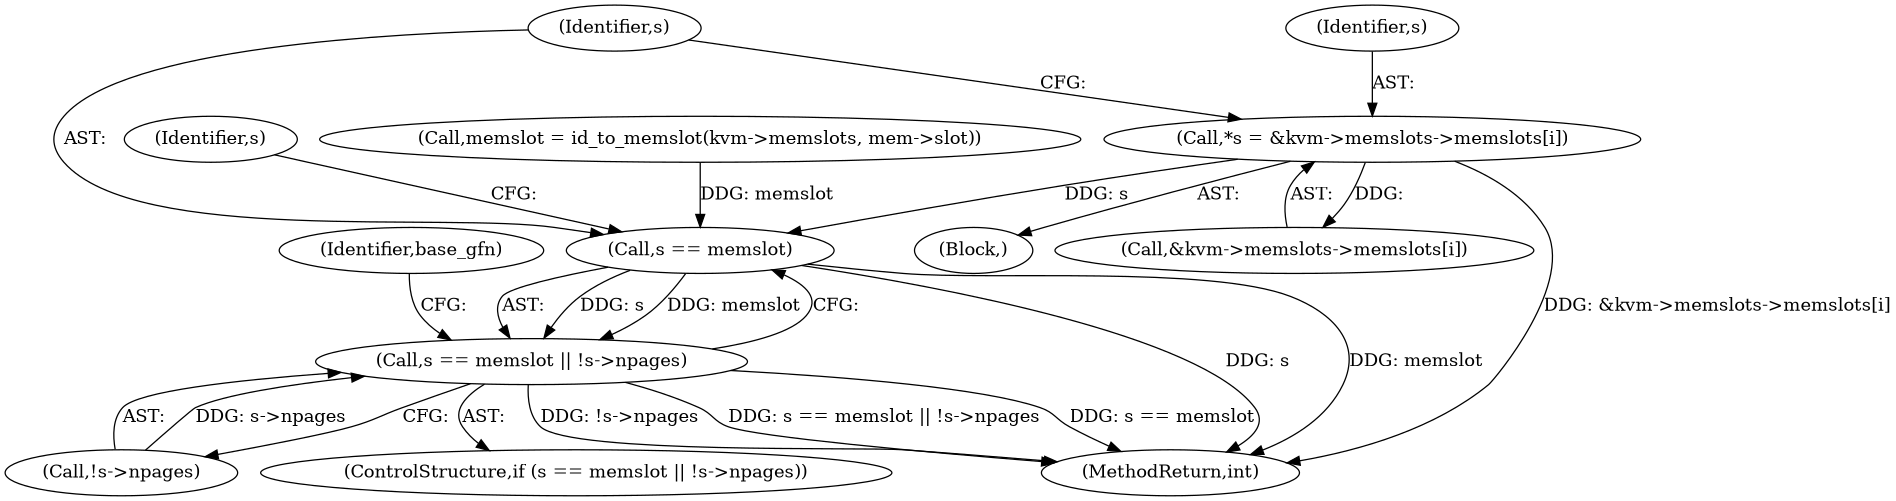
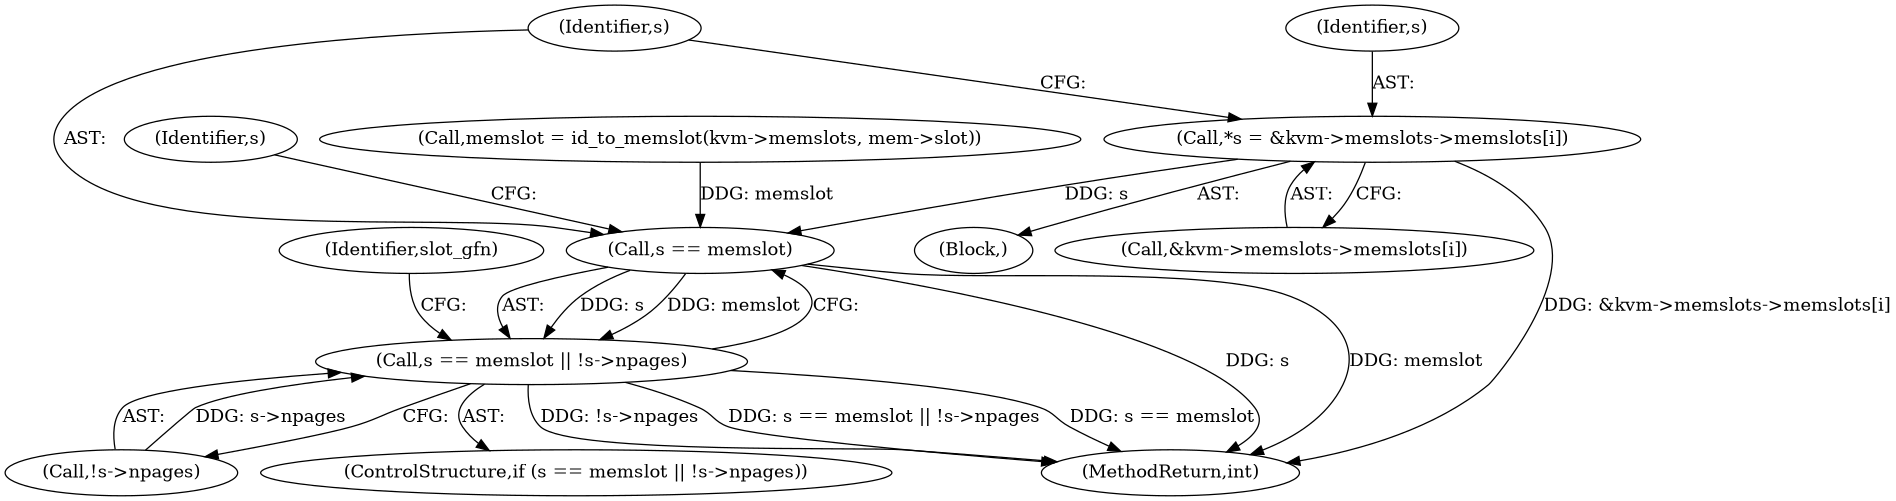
edge "(Call,*s = &kvm->memslots->memslots[i])" -> "(Call,&kvm->memslots->memslots[i])": label "DDG: " -> "CFG: "
node "(Identifier,base_gfn)": label "(Identifier,base_gfn)" -> "(Identifier,slot_gfn)"
